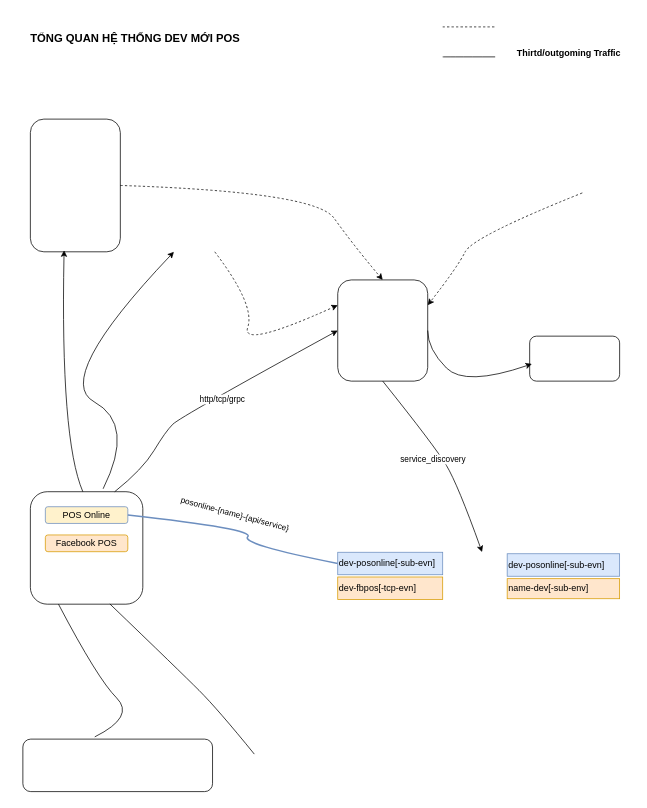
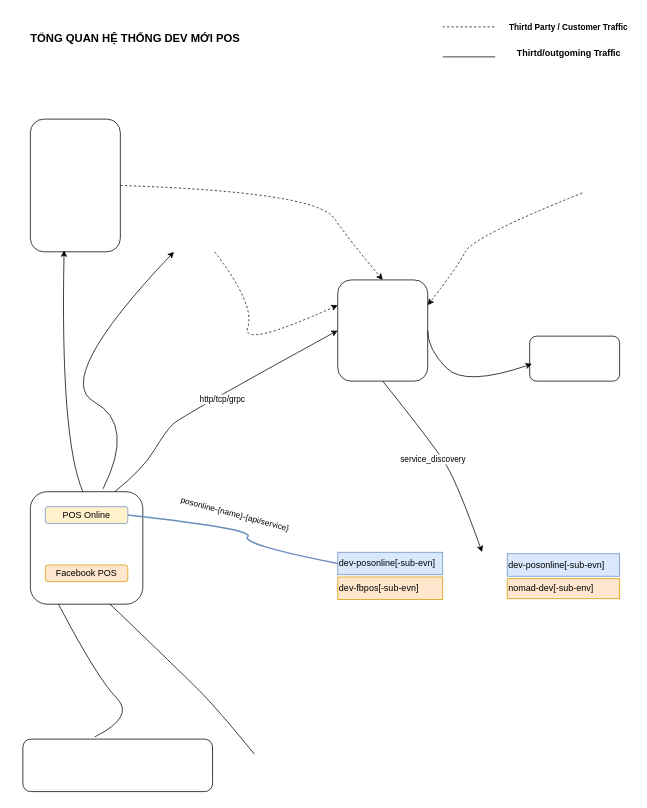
node "Thirtd Party / Customer Traffic": added
node "Facebook POS": moved (87, 543) -> (87, 573)
node "dev-fbpos[-tcp-evn]": label "dev-fbpos[-tcp-evn]" -> "dev-fbpos[-sub-evn]"
node "name-dev[-sub-env]": label "name-dev[-sub-env]" -> "nomad-dev[-sub-env]"
